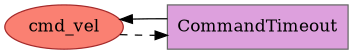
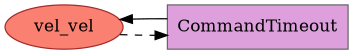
node "cmd_vel": label "cmd_vel" -> "vel_vel"
